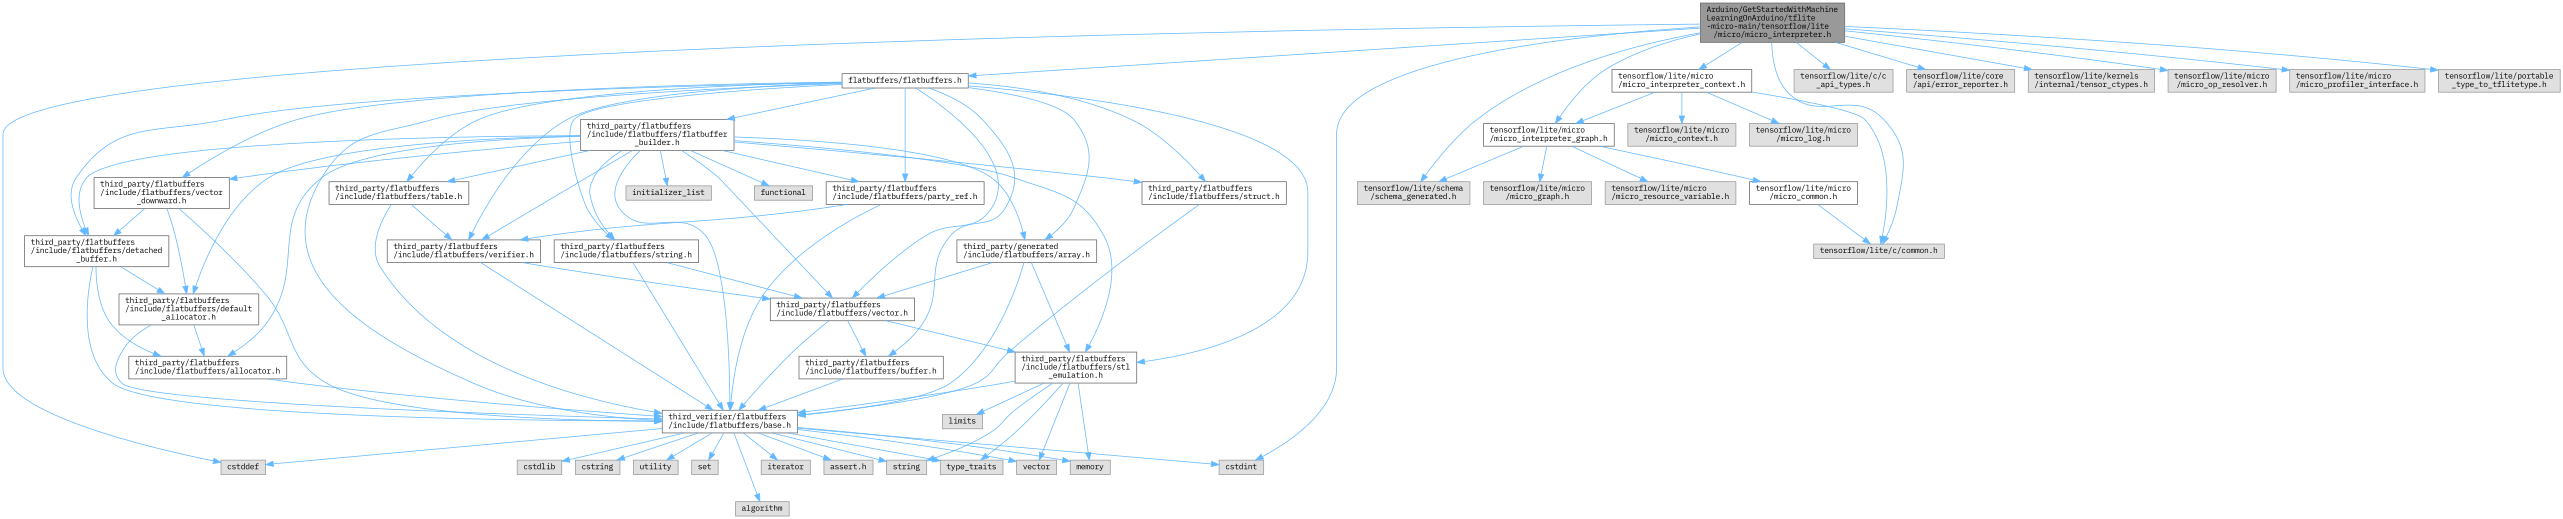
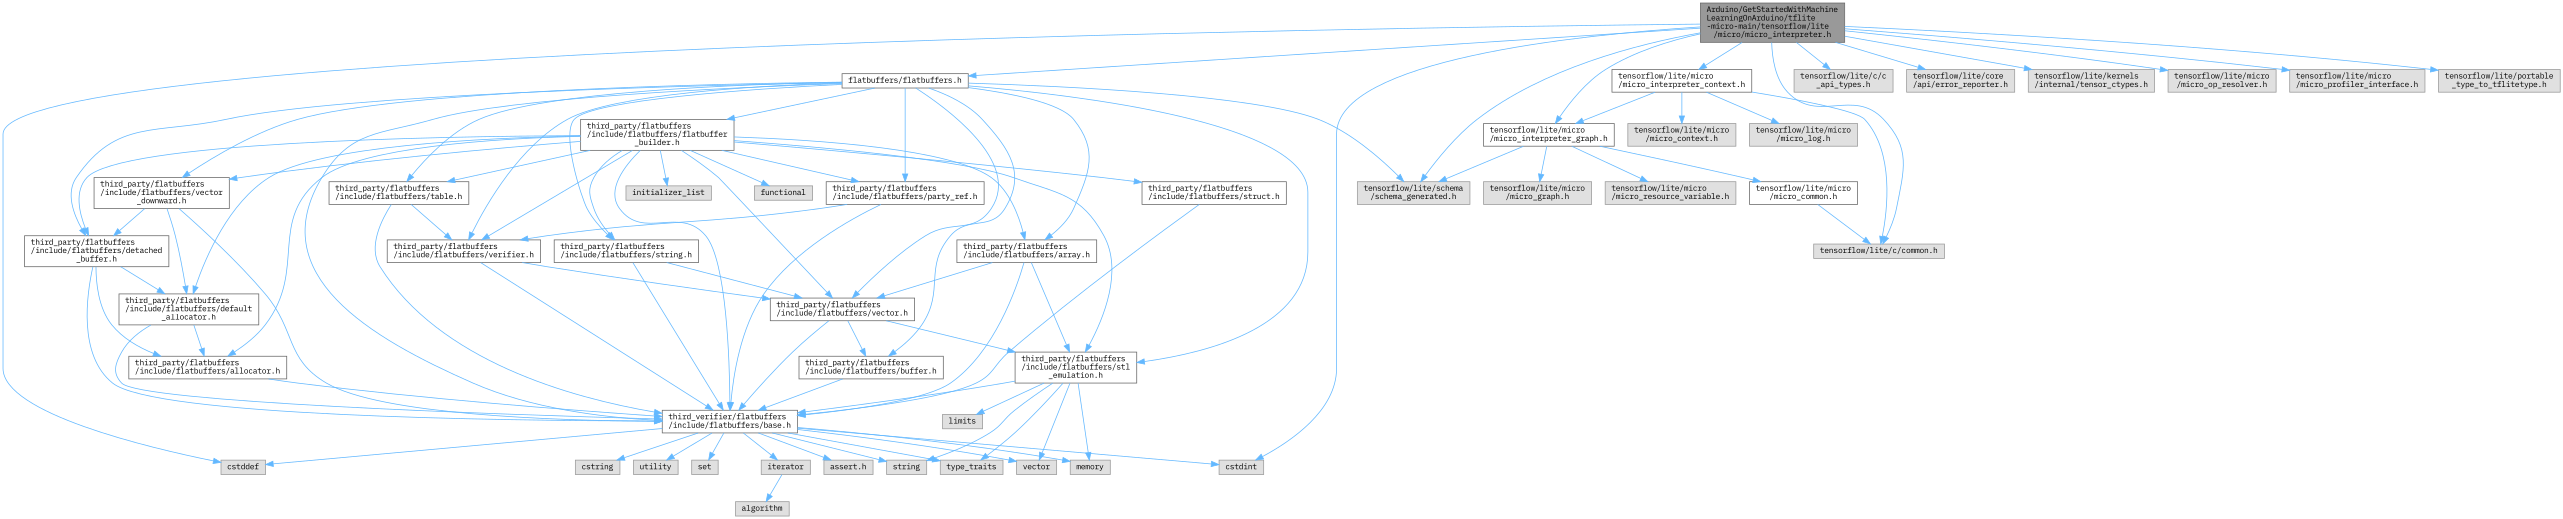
edge "flatbuffers/flatbuffers.h" -> "third_party/flatbuffers /include/flatbuffers/struct.h": now "flatbuffers/flatbuffers.h" -> "tensorflow/lite/schema /schema_generated.h"
node "third_party/generated /include/flatbuffers/array.h": label "third_party/generated /include/flatbuffers/array.h" -> "third_party/flatbuffers /include/flatbuffers/array.h"
edge "third_verifier/flatbuffers /include/flatbuffers/base.h" -> "algorithm": now "iterator" -> "algorithm"
node "cstdlib": removed
